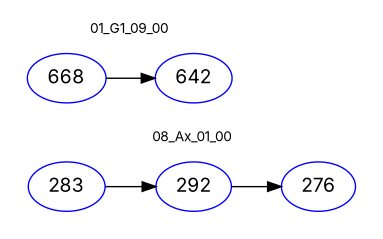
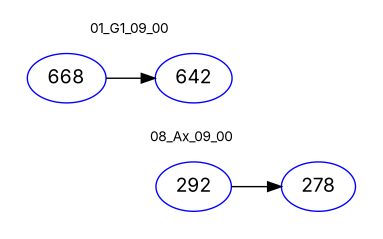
cluster "08_Ax_01_00": label "08_Ax_01_00" -> "08_Ax_09_00"
node "283": removed
node "276": label "276" -> "278"
